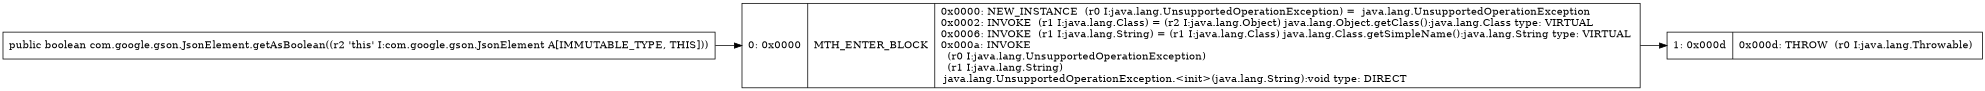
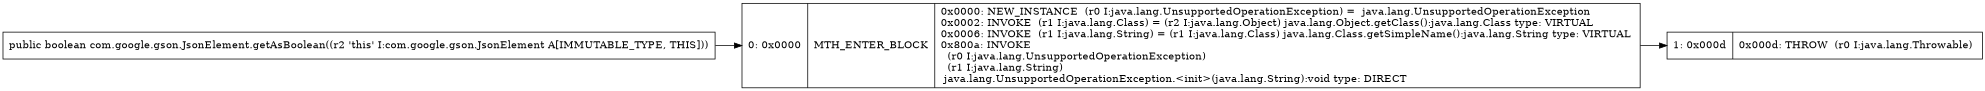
node "0: 0x0000": text "0x000a: INVOKE" -> "0x800a: INVOKE"
